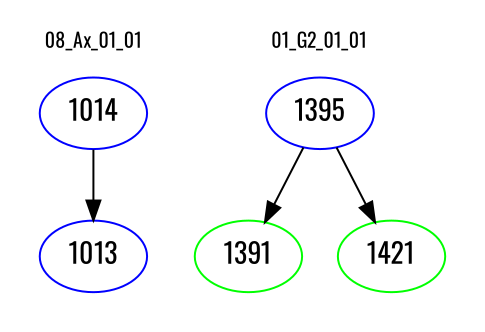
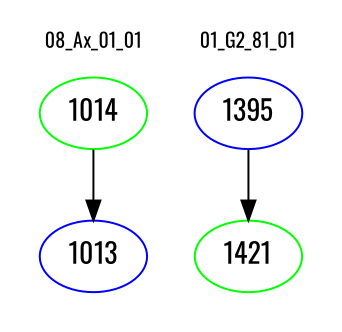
cluster "01_G2_01_01": label "01_G2_01_01" -> "01_G2_81_01"
node "1014": color blue -> green
node "1391": removed
